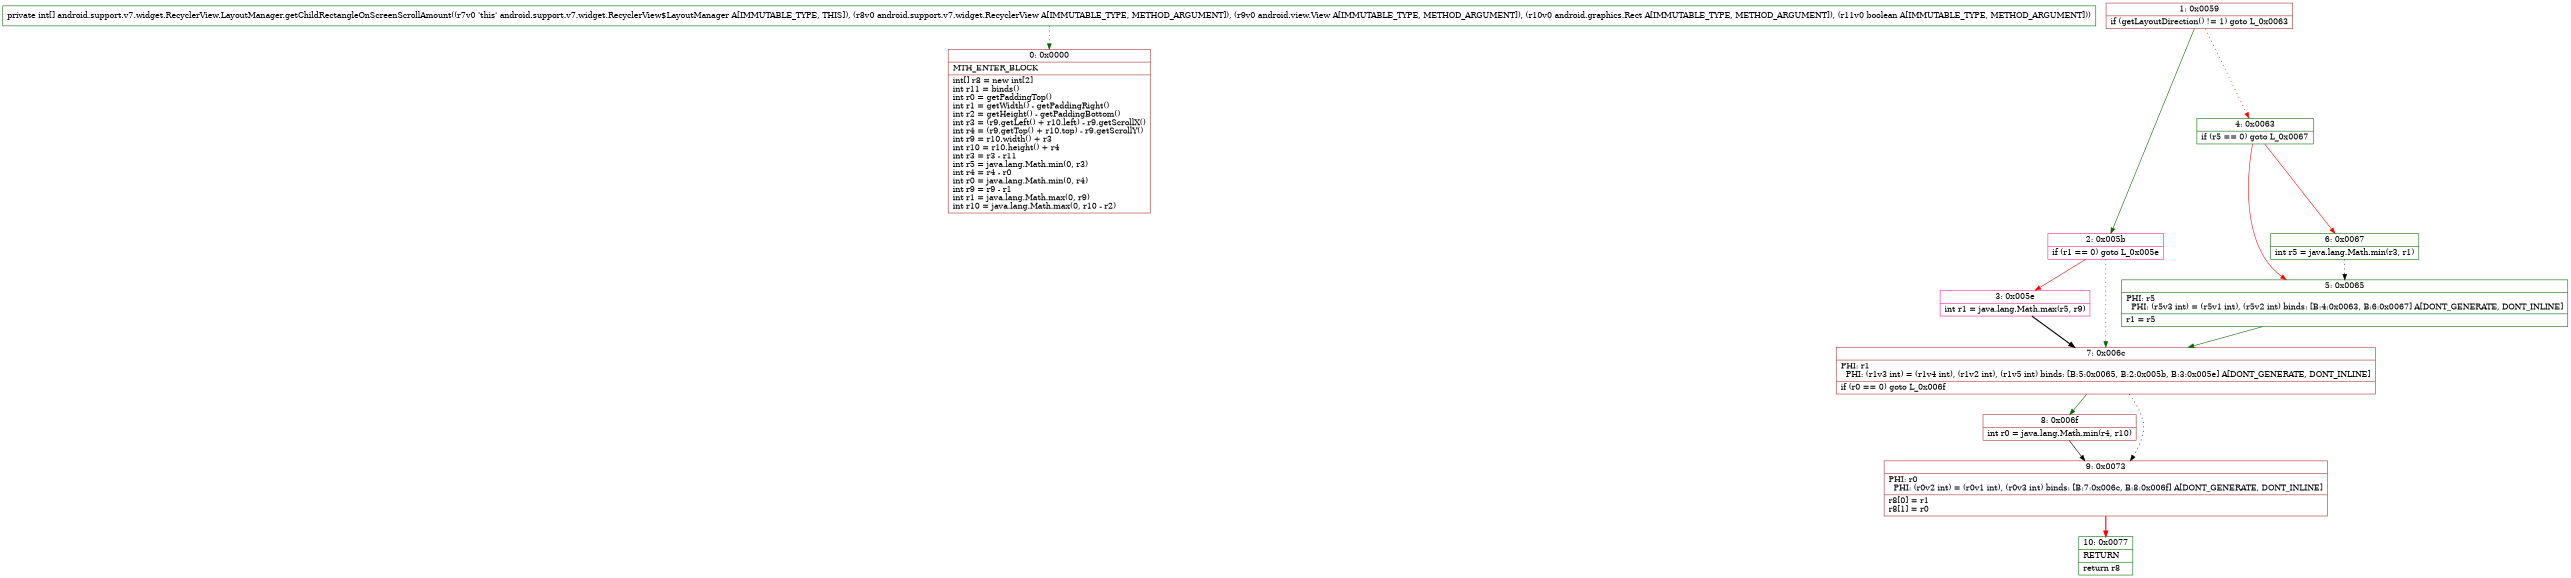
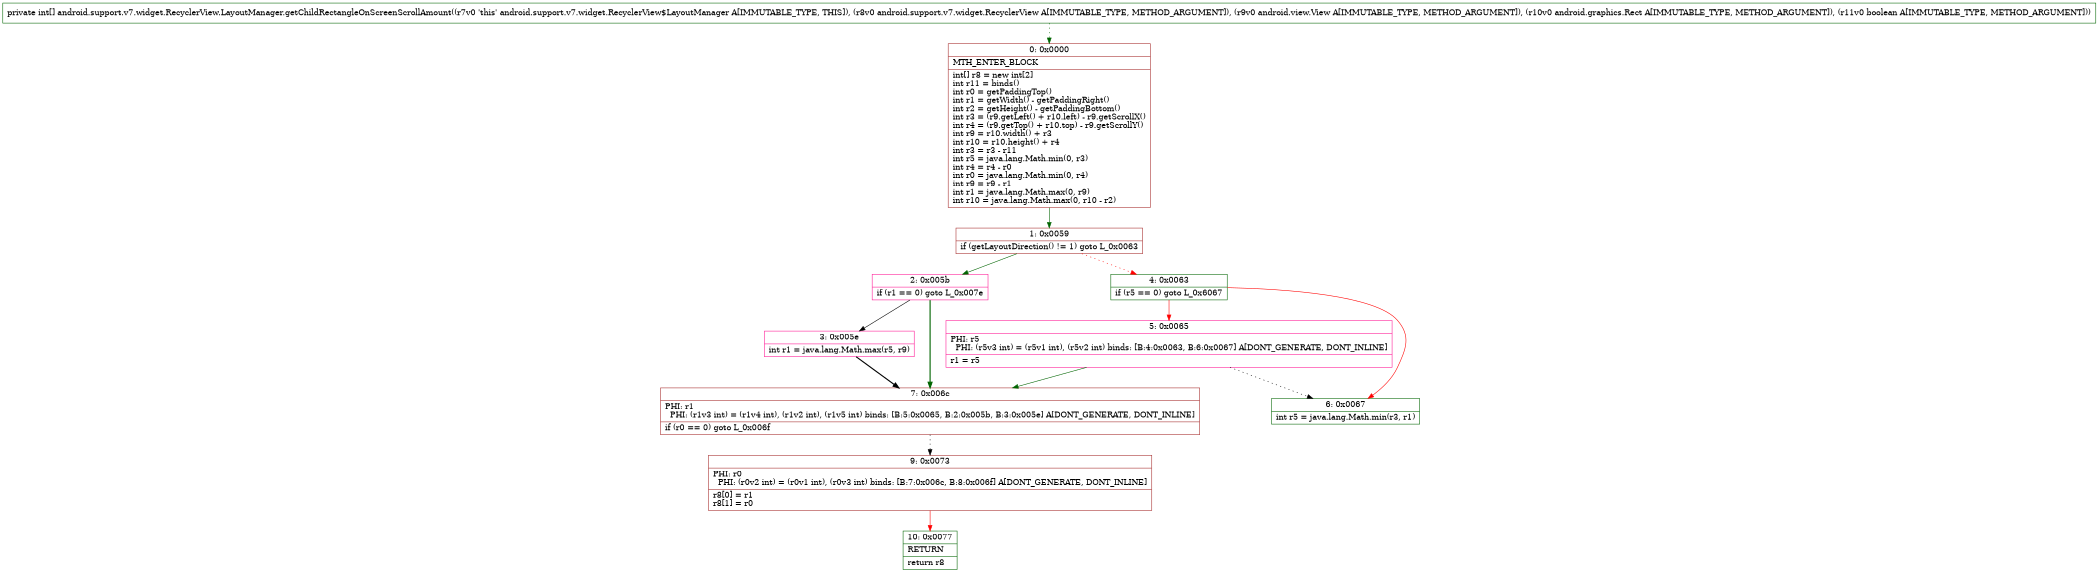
node "4: 0x0063": text "if (r5 == 0) goto L_0x0067" -> "if (r5 == 0) goto L_0x6067"
edge "0: 0x0000" -> "1: 0x0059": added
node "2: 0x005b": text "if (r1 == 0) goto L_0x005e" -> "if (r1 == 0) goto L_0x007e"
edge "6: 0x0067" -> "5: 0x0065": reversed
edge "2: 0x005b" -> "3: 0x005e": color red -> black
edge "2: 0x005b" -> "7: 0x006c": style dotted -> bold
node "5: 0x0065": color darkgreen -> deeppink
node "8: 0x006f": removed
edge "9: 0x0073" -> "10: 0x0077": style bold -> solid
